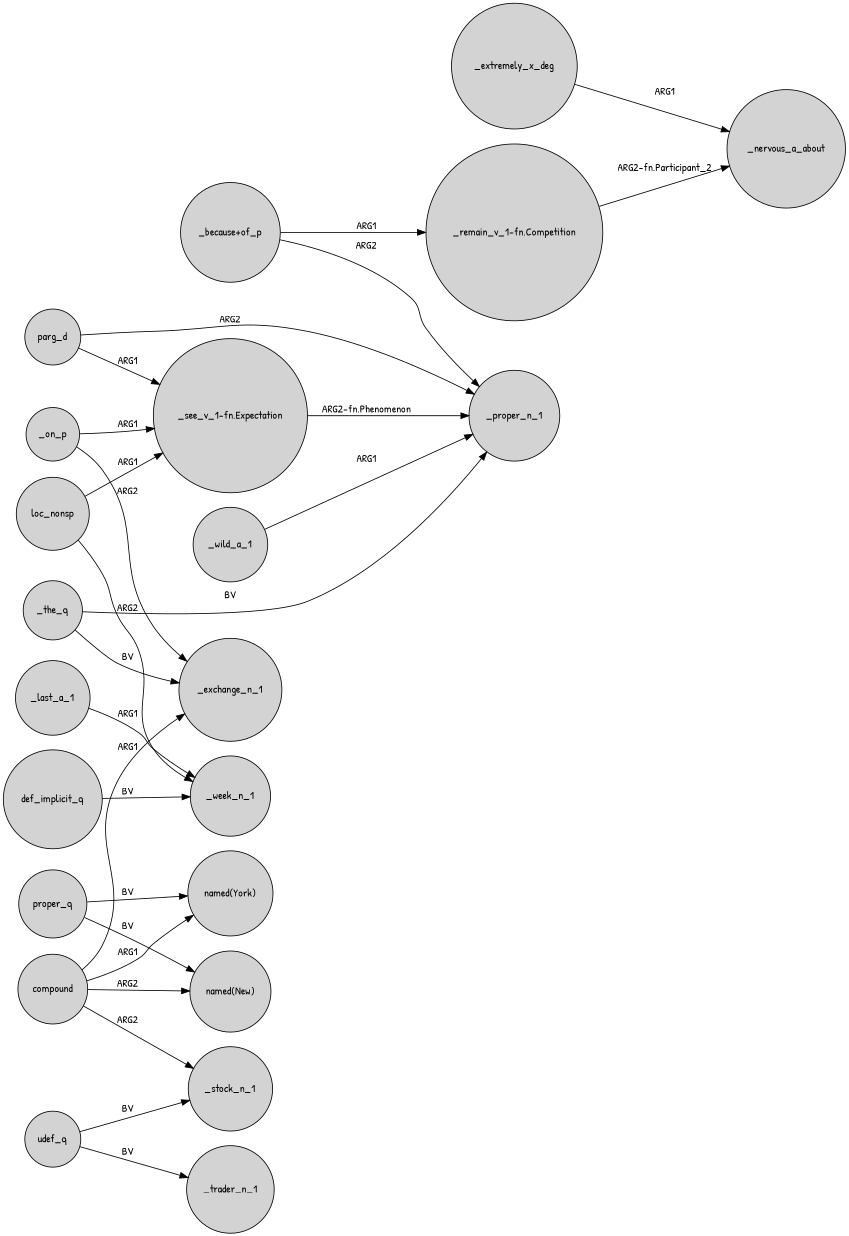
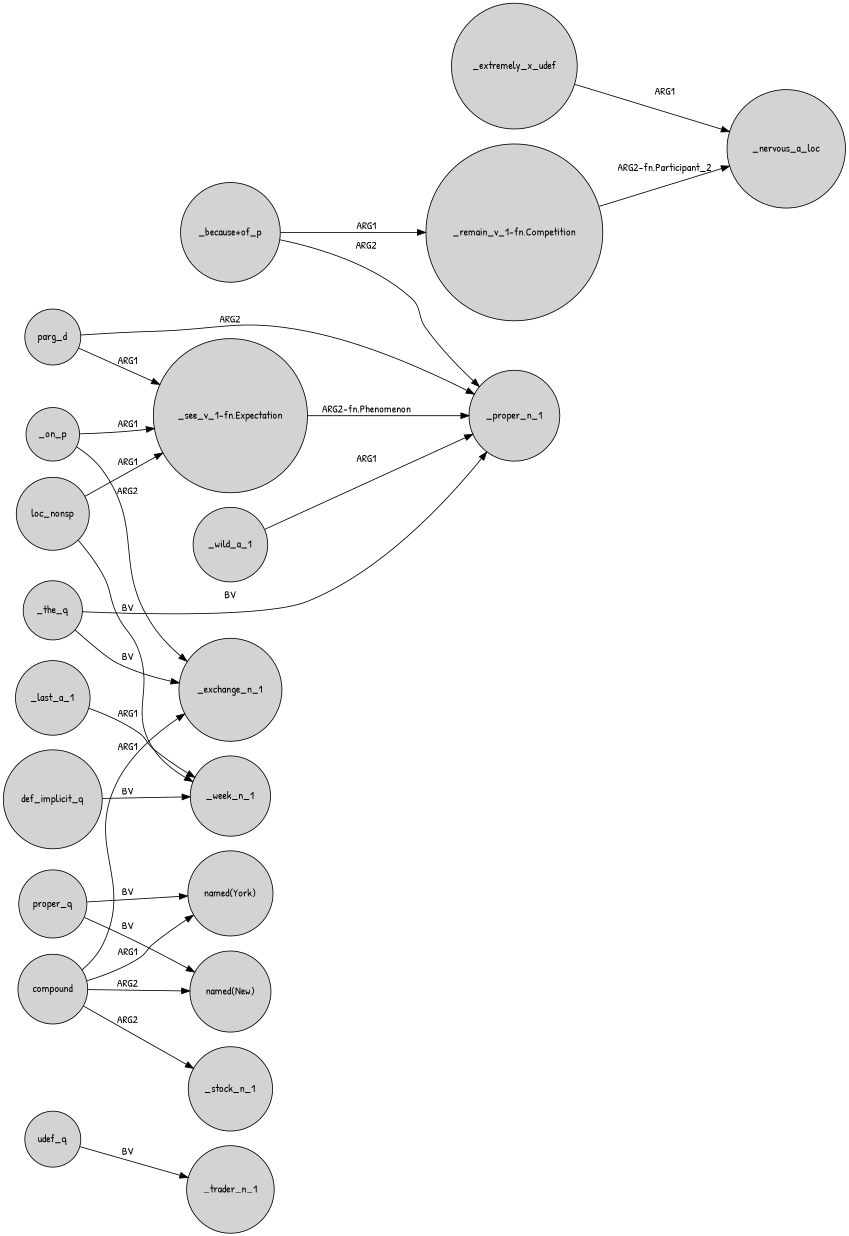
node "_extremely_x_deg": label "_extremely_x_deg" -> "_extremely_x_udef"
node "_nervous_a_about": label "_nervous_a_about" -> "_nervous_a_loc"
edge "loc_nonsp" -> "_week_n_1": label "ARG2" -> "BV"
edge "udef_q" -> "_stock_n_1": removed, label "BV"
